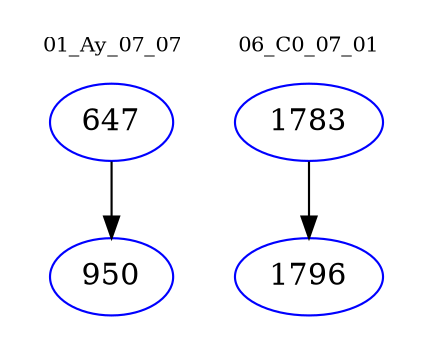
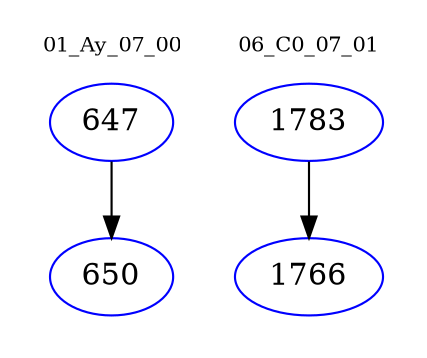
cluster "01_Ay_07_07": label "01_Ay_07_07" -> "01_Ay_07_00"
node "950": label "950" -> "650"
node "1796": label "1796" -> "1766"
